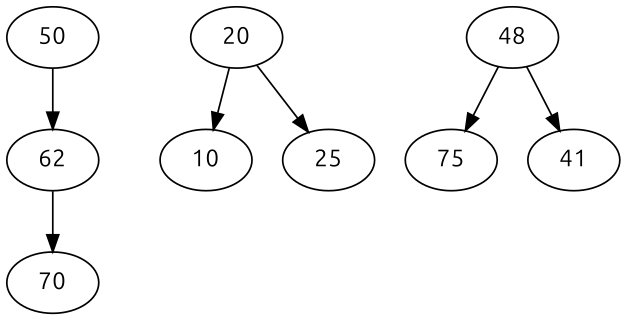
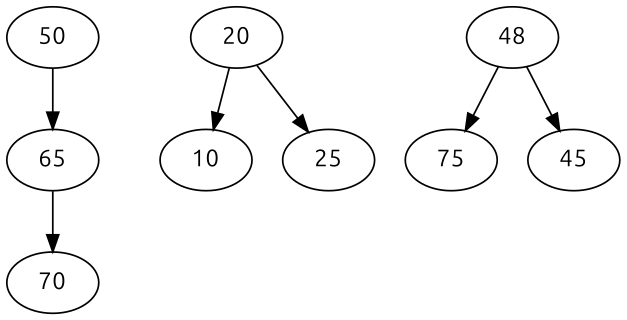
node "62": label "62" -> "65"
node "41": label "41" -> "45"
